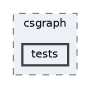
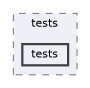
cluster "csgraph": label "csgraph" -> "tests"
